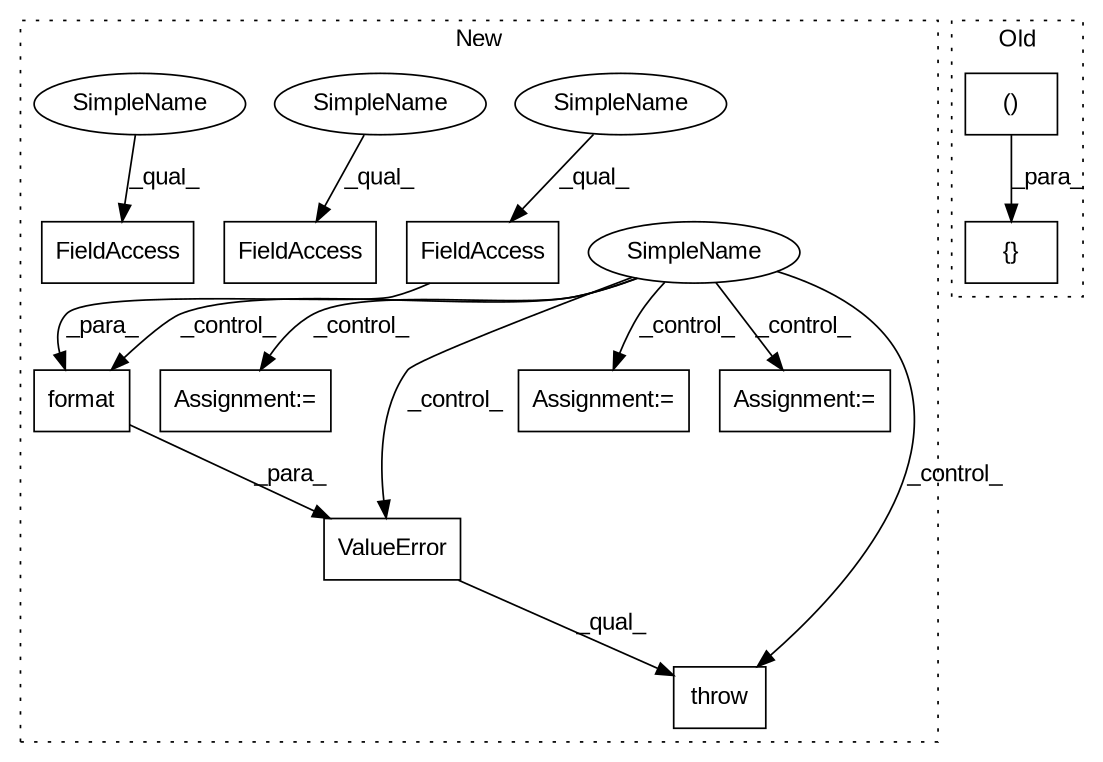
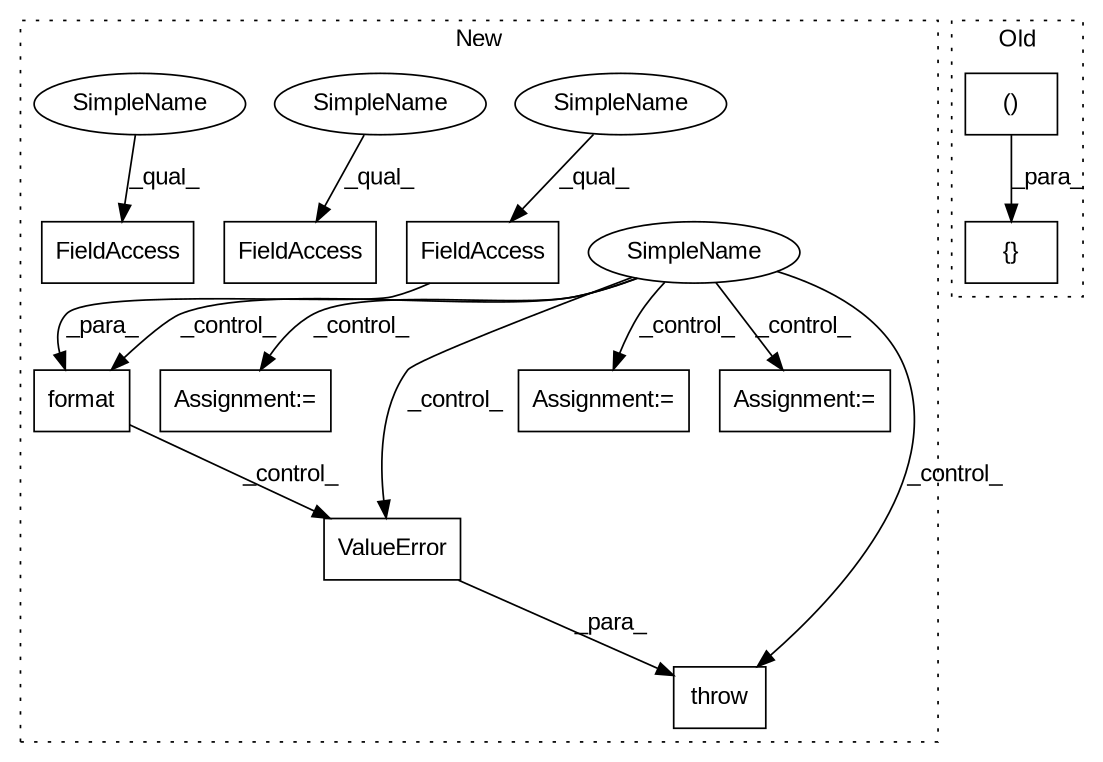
edge "format" -> "ValueError": label "_para_" -> "_control_"
edge "ValueError" -> "throw": label "_qual_" -> "_para_"
